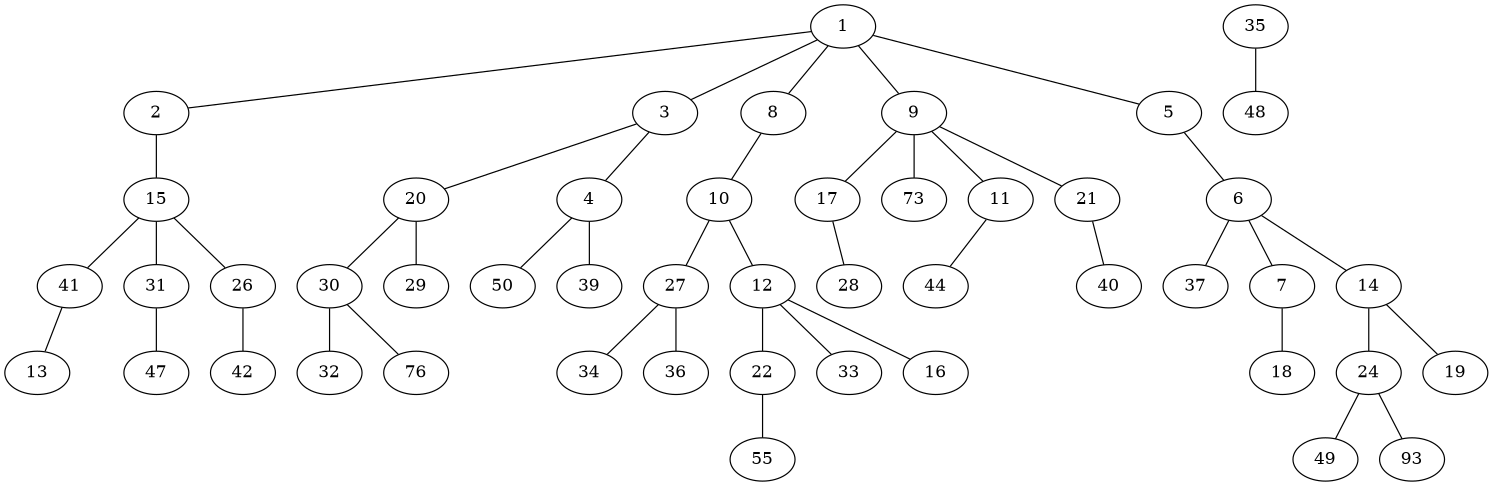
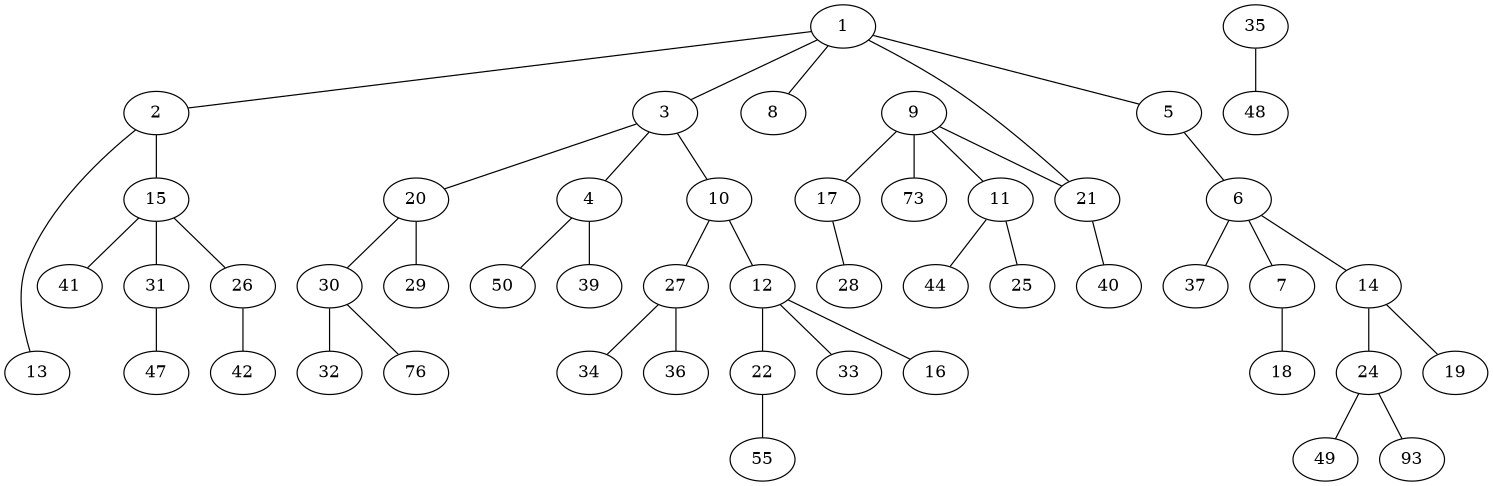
edge "1" -- "9": now "1" -- "21"
edge "8" -- "10": now "3" -- "10"
node "25": added
edge "41" -- "13": now "2" -- "13"
